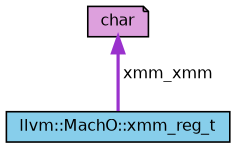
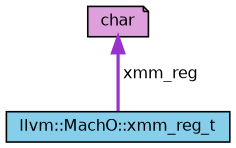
edge "llvm::MachO::xmm_reg_t" -> "char": label " xmm_xmm" -> " xmm_reg"
